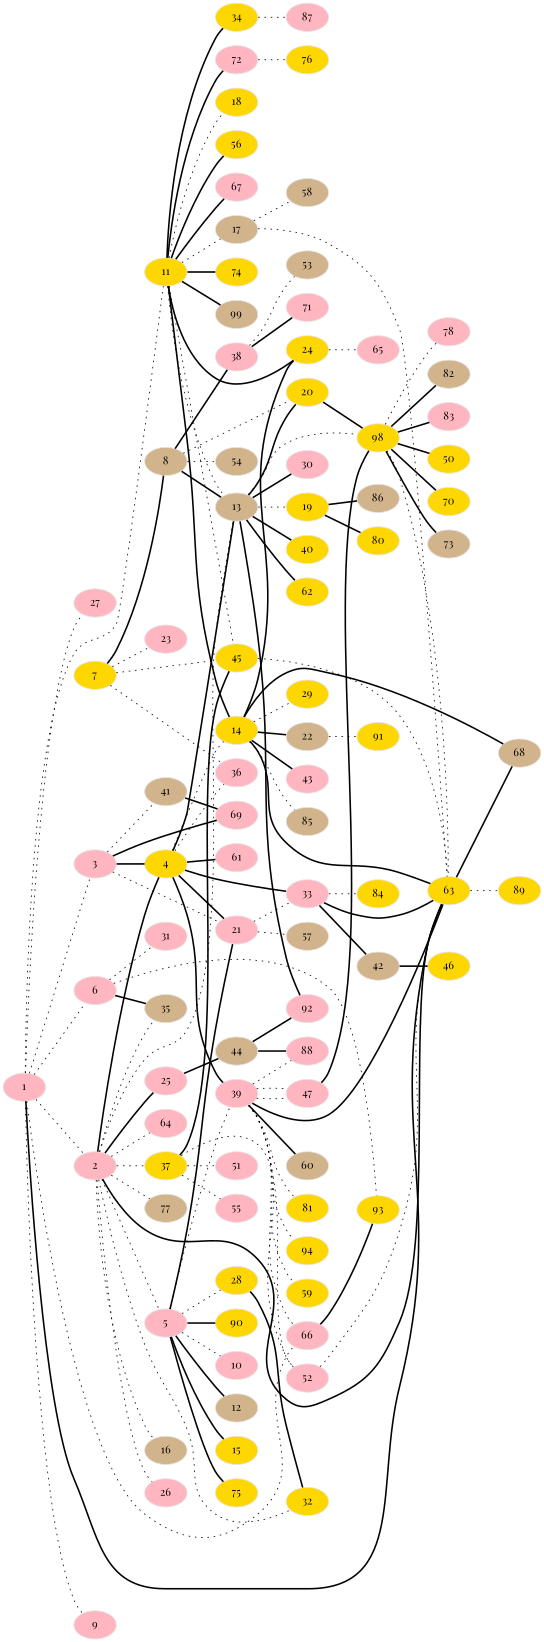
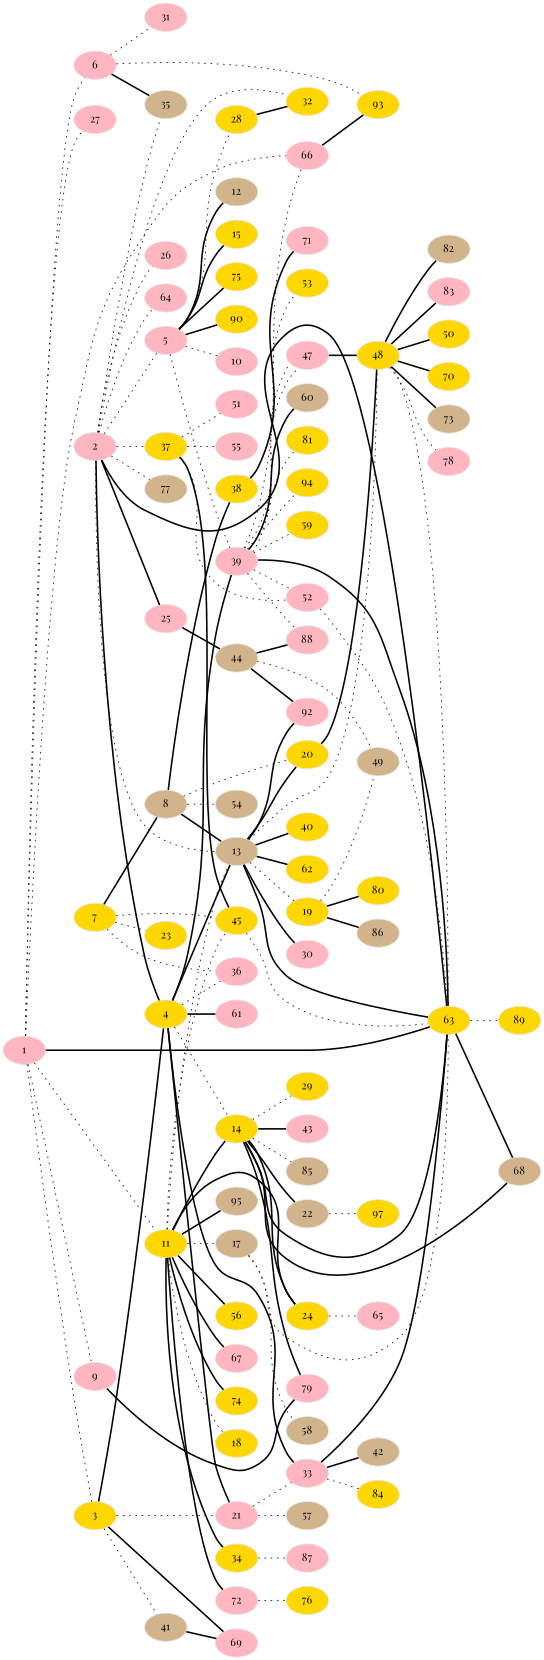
node "53": fillcolor tan -> gold
node "99": label "99" -> "95"
node "38": fillcolor lightpink -> gold
node "98": label "98" -> "48"
node "23": fillcolor lightpink -> gold
node "91": label "91" -> "97"
node "49": added
node "3": fillcolor lightpink -> gold
node "46": removed
edge "13" -- "63": added
edge "1" -- "2": removed
edge "21" -- "5": removed
node "79": added
node "16": removed
